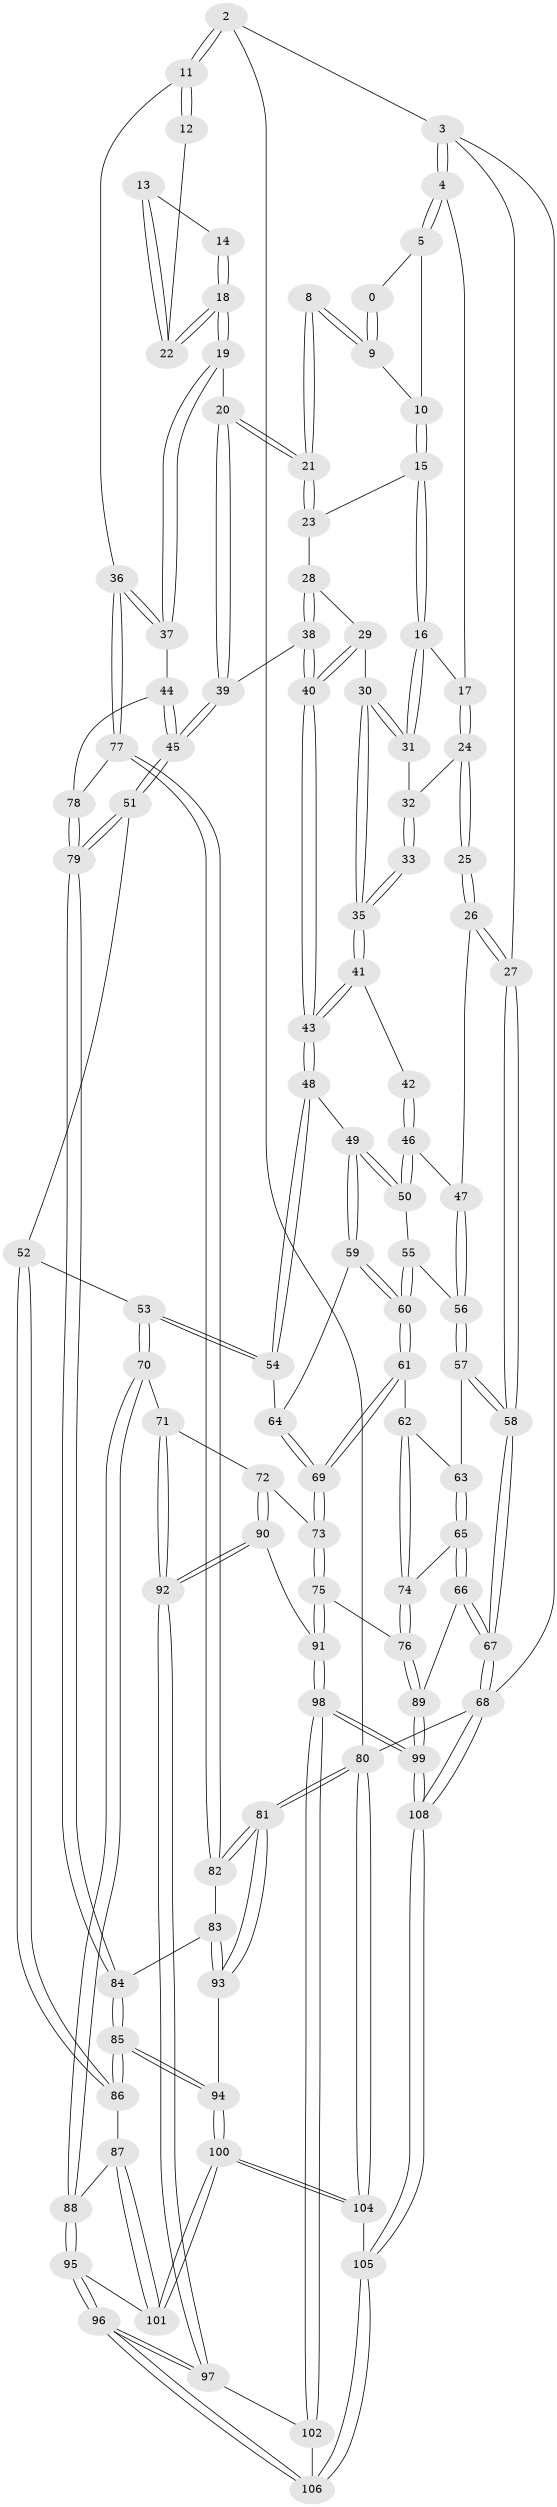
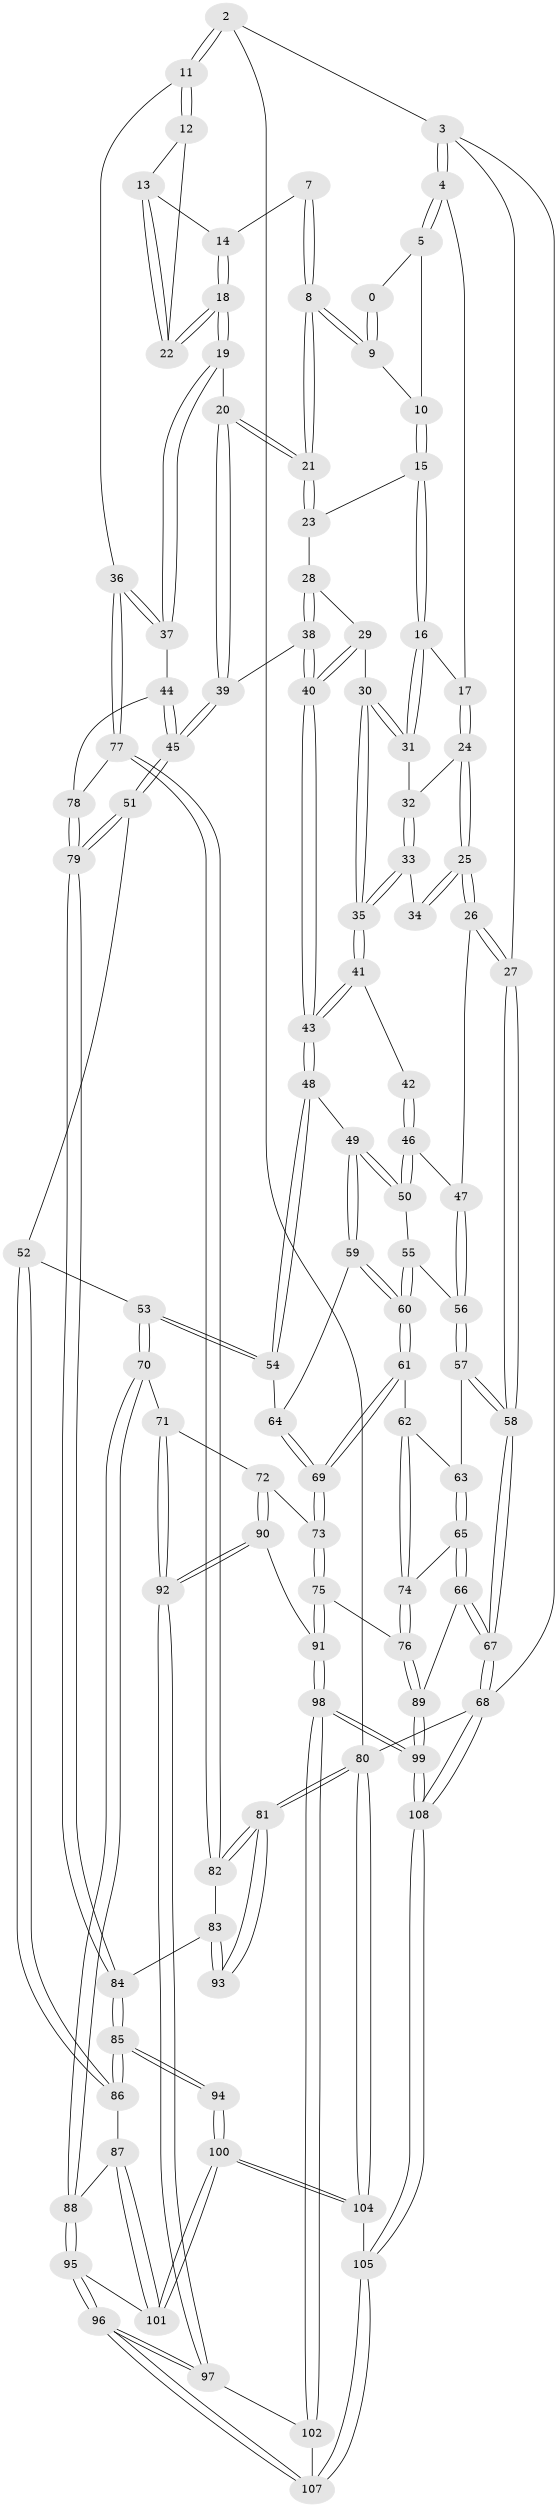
edge "12" -- "13": added
node "7": added
node "34": added
edge "93" -- "94": removed
node "106": label "106" -> "107"
